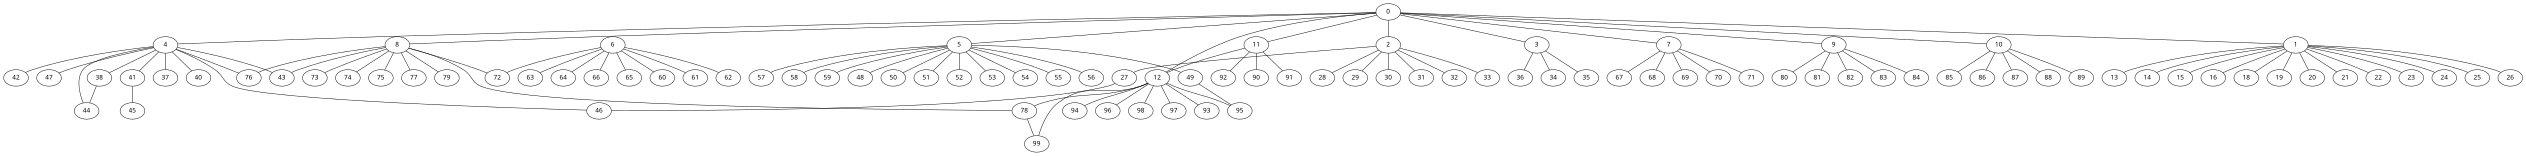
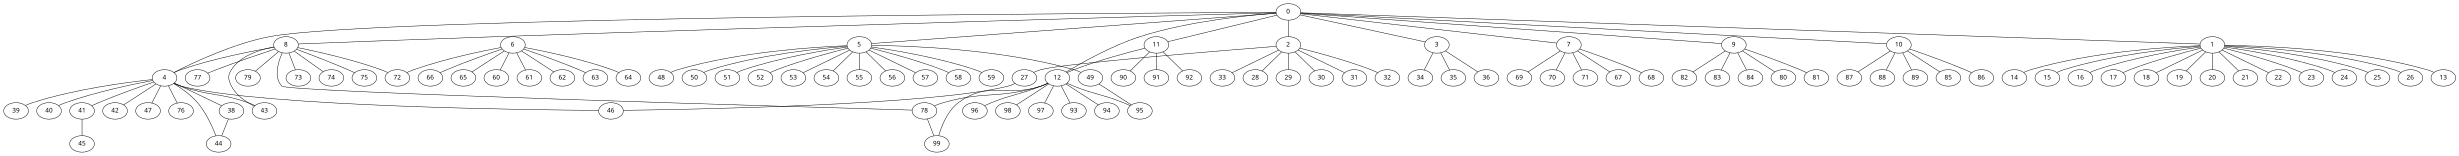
edge "8" -- "76": now "8" -- "4"
node "37": label "37" -> "39"
node "17": added
